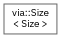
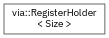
node "via::Size < Size >": label "via::Size < Size >" -> "via::RegisterHolder < Size >"
